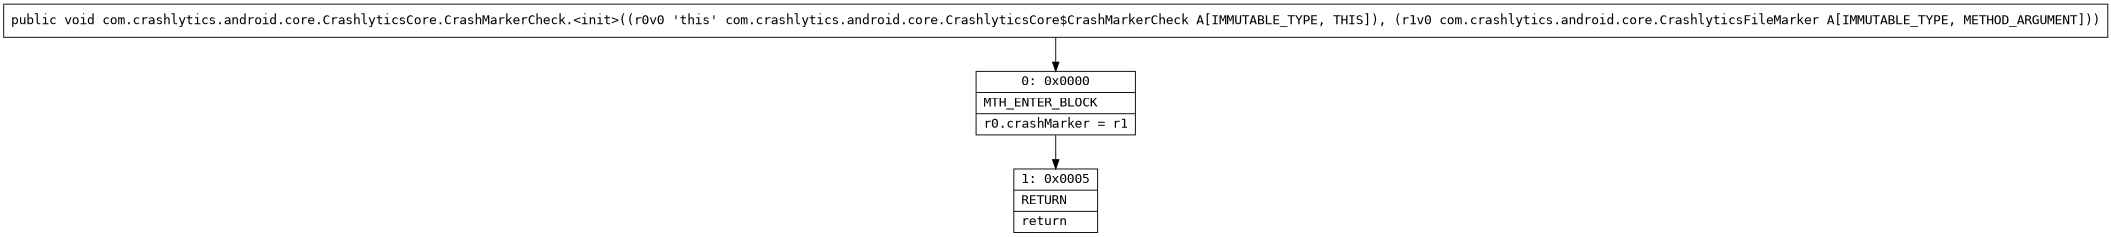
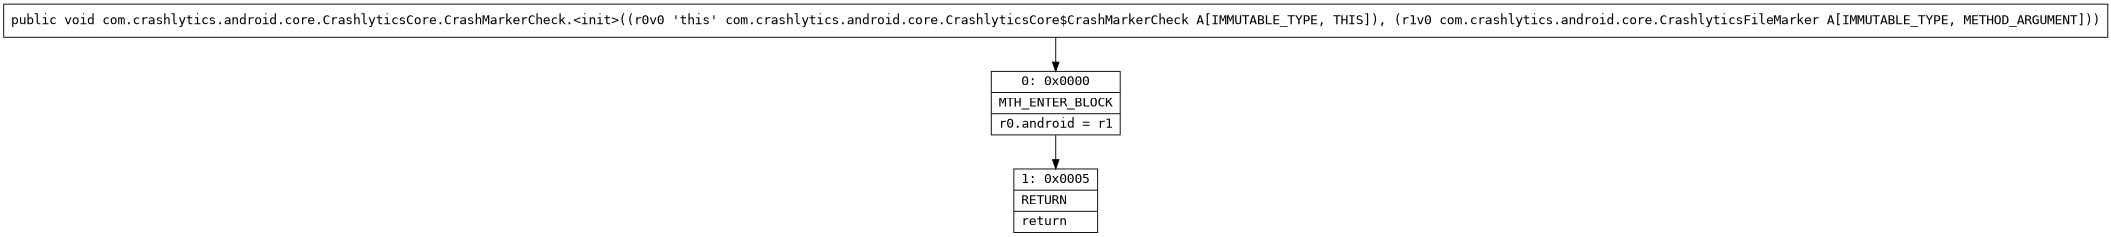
node "0: 0x0000": text "r0.crashMarker = r1" -> "r0.android = r1"
